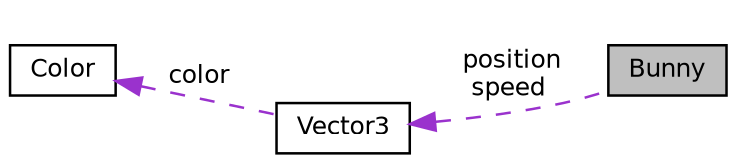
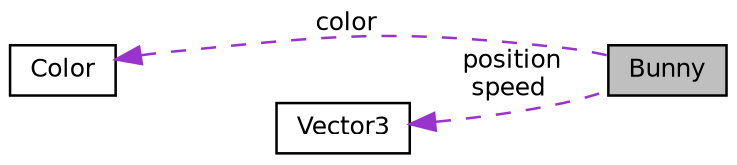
edge "Vector3" -> "Color": now "Bunny" -> "Color"
